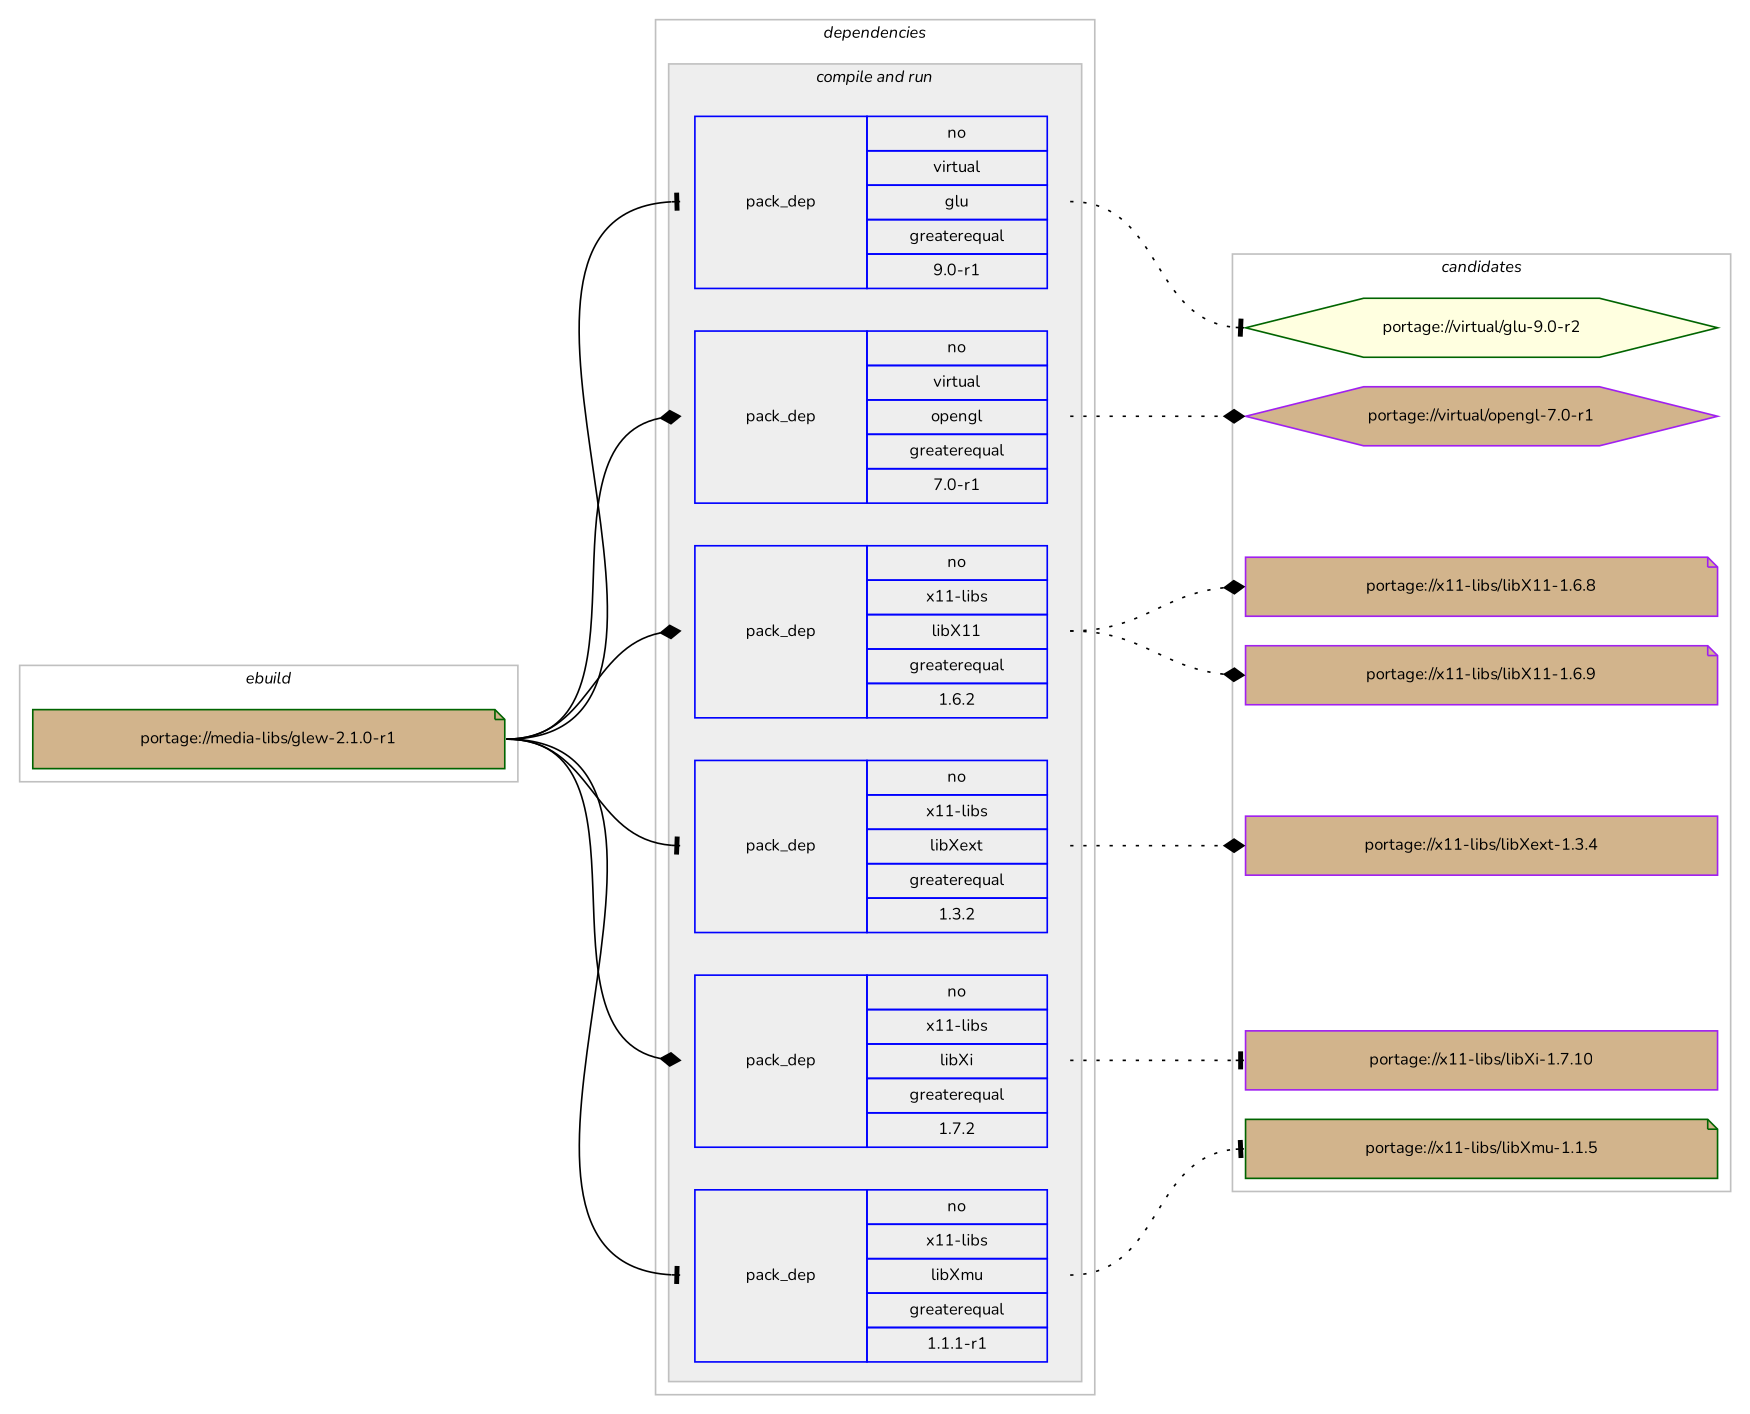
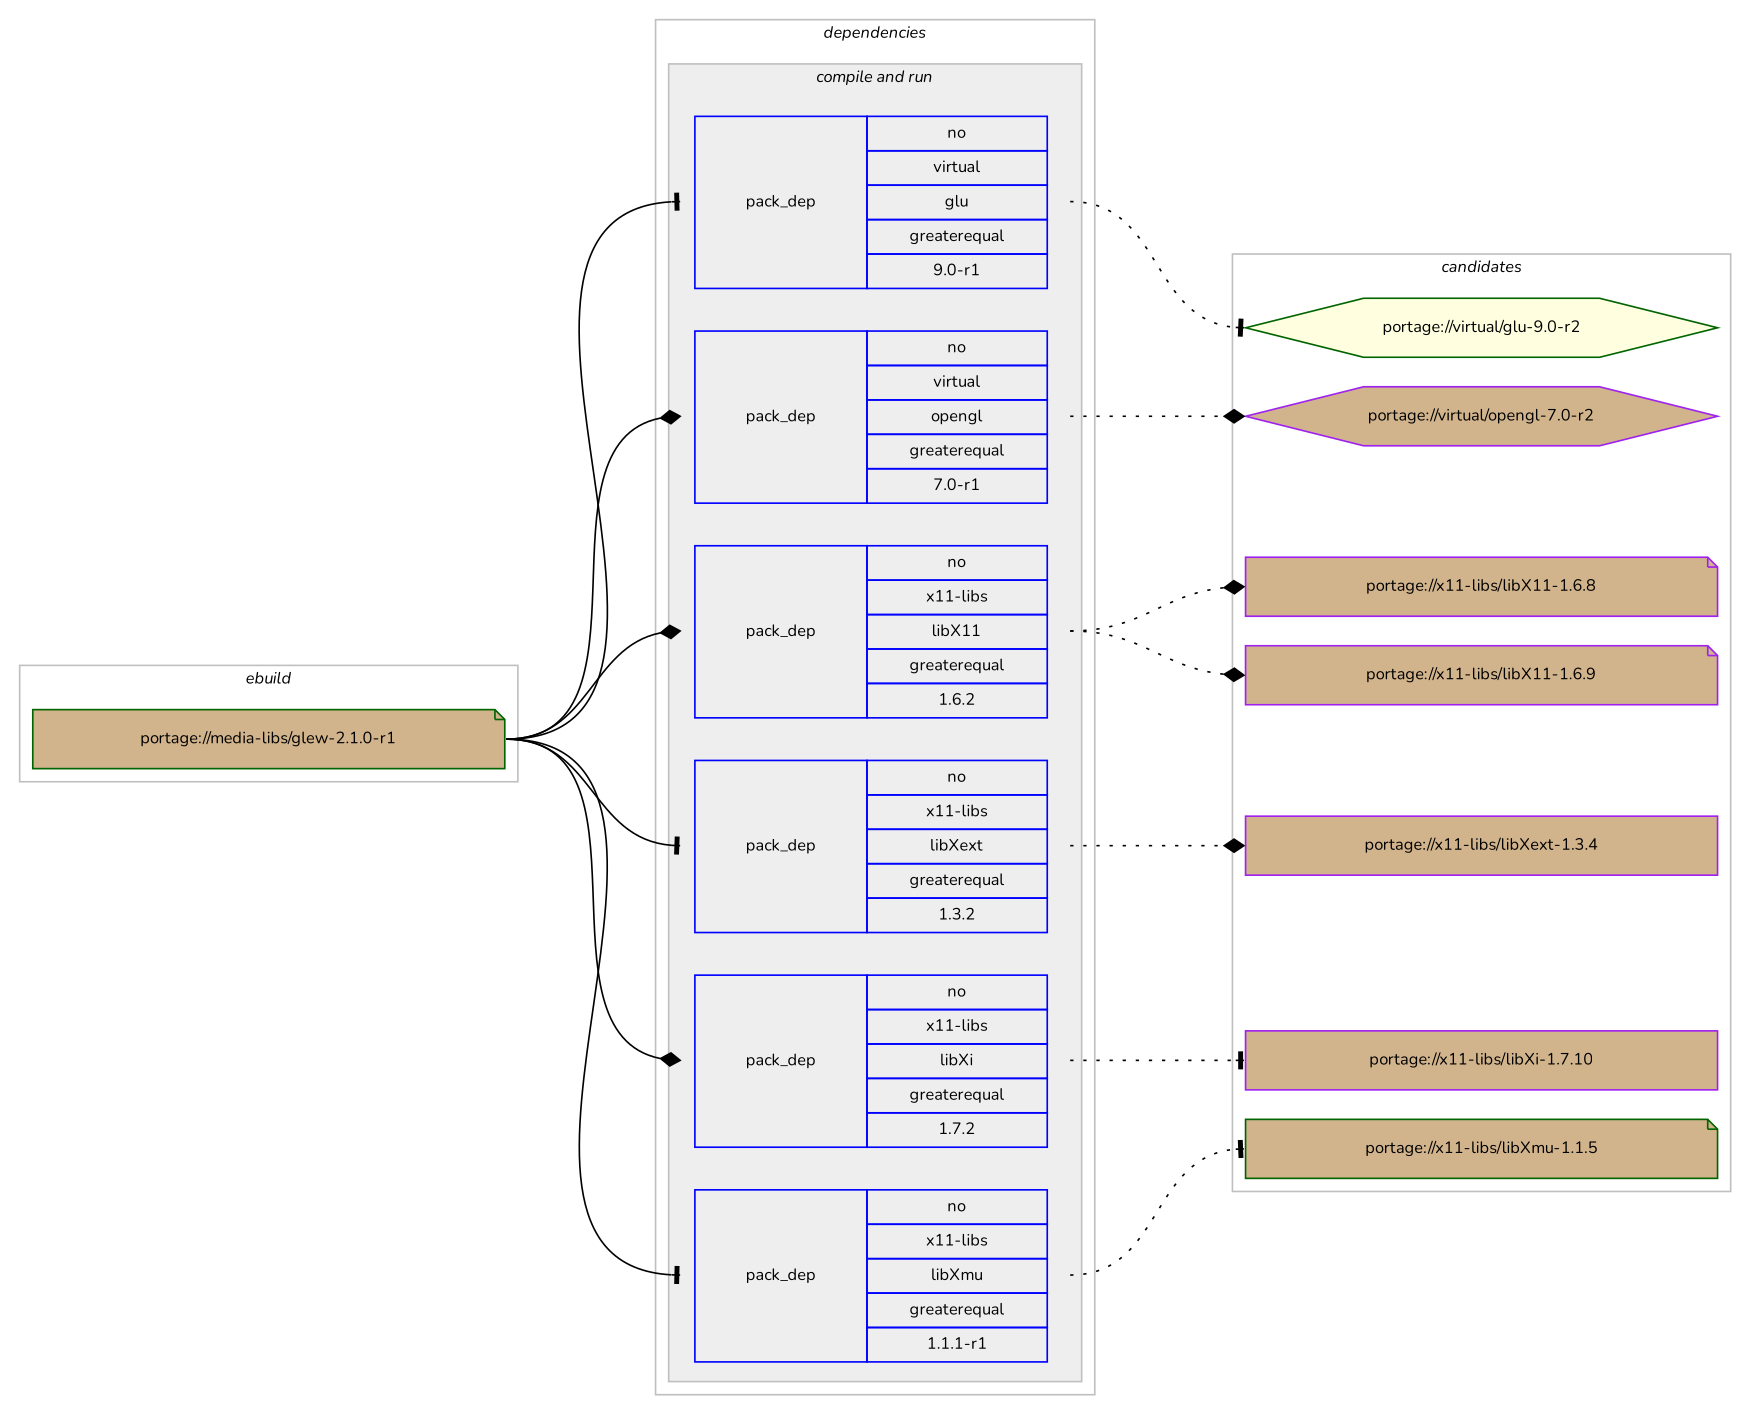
node "portage://virtual/opengl-7.0-r1": label "portage://virtual/opengl-7.0-r1" -> "portage://virtual/opengl-7.0-r2"
